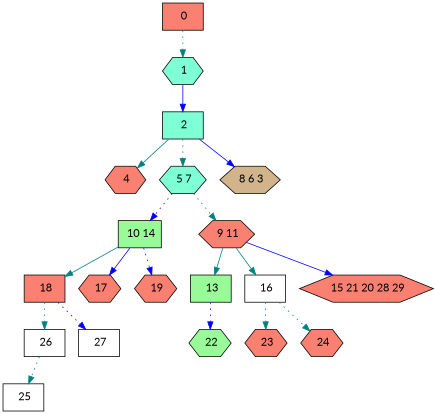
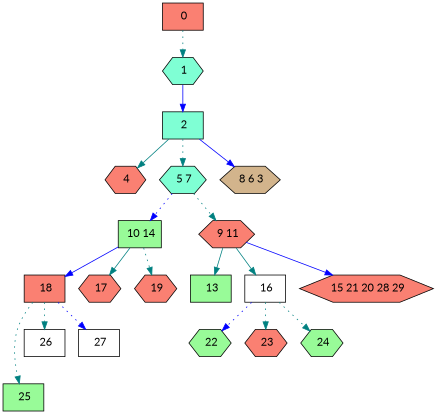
edge "10 14" -> "17": color blue -> teal
edge "10 14" -> "19": color blue -> teal
edge "10 14" -> "18": color teal -> blue
edge "13" -> "22": now "16" -> "22"
node "24": fillcolor salmon -> palegreen
edge "26" -> "25": now "18" -> "25"
node "25": fillcolor white -> palegreen
